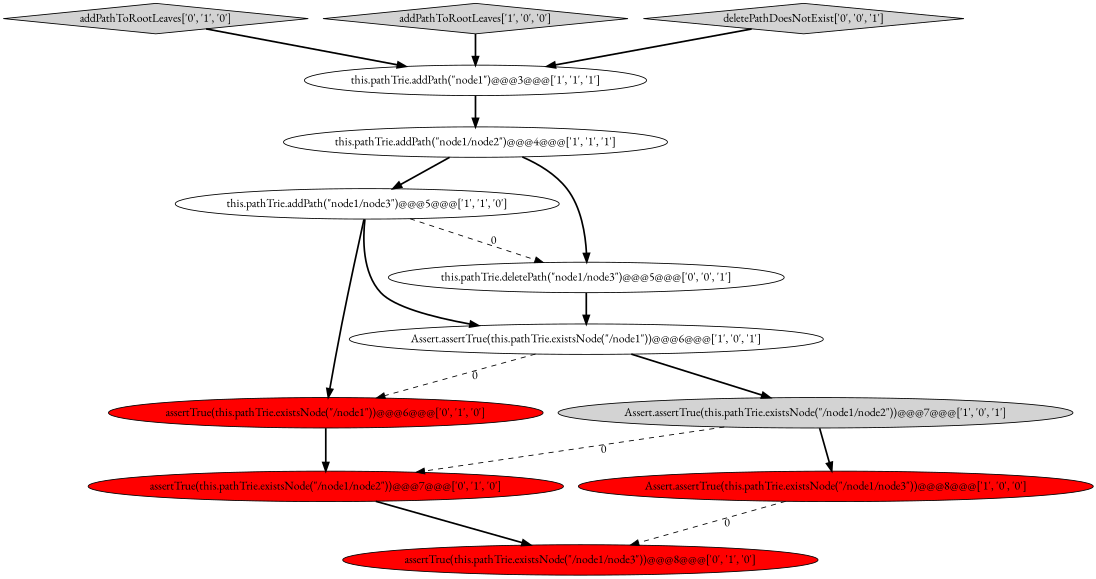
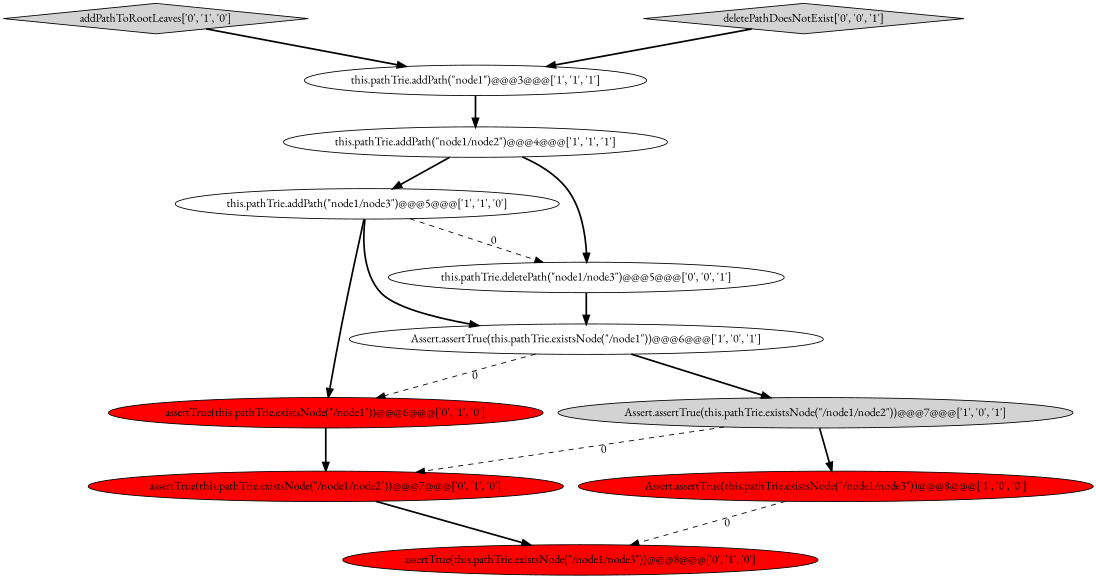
node "addPathToRootLeaves['1', '0', '0']": removed
